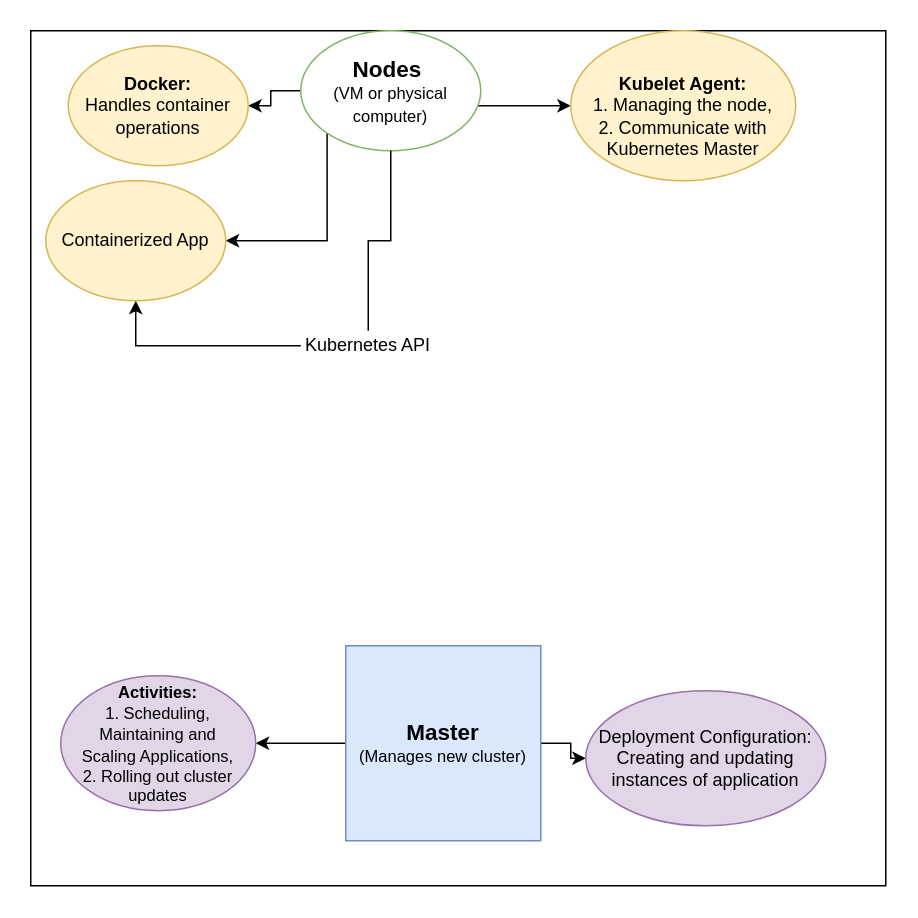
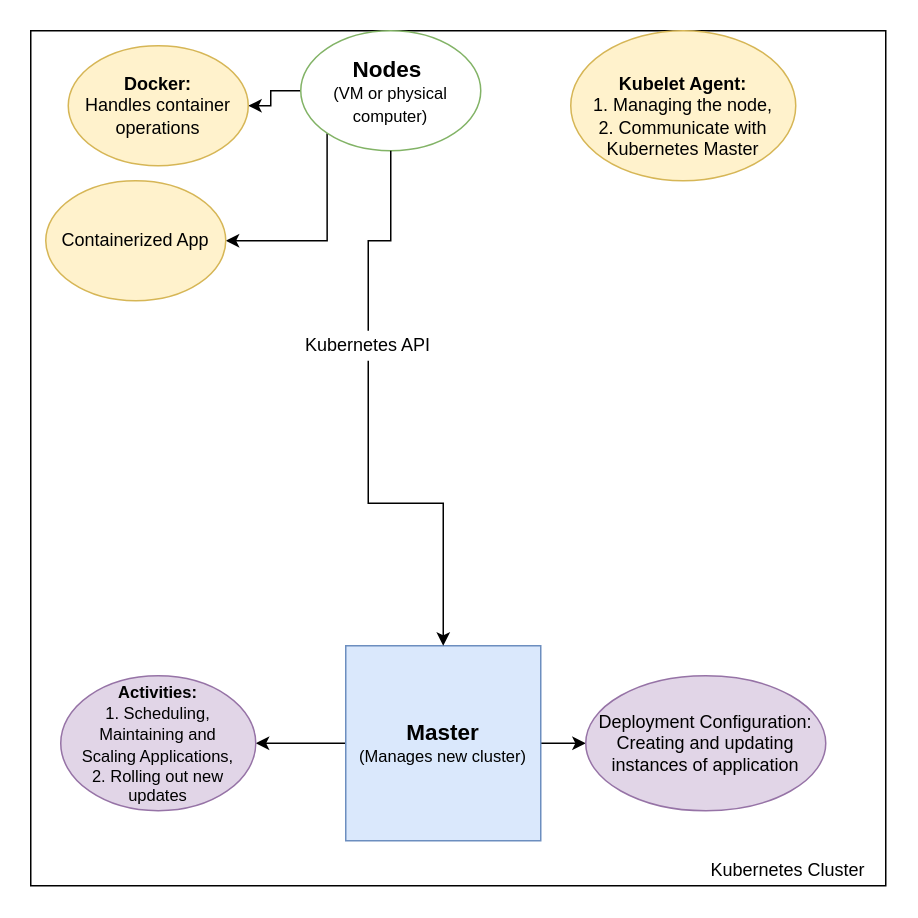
edge "Nodes (VM or physical computer)" -> "Kubelet Agent: 1. Managing the node, 2. Communicate with Kubernetes Master": removed
edge "Kubernetes API" -> "Containerized App": now "Kubernetes API" -> "Master (Manages new cluster)"
node "Activities: 1. Scheduling, Maintaining and Scaling Applications, 2. Rolling out cluster updates": label "Activities: 1. Scheduling, Maintaining and Scaling Applications, 2. Rolling out cluster updates" -> "Activities: 1. Scheduling, Maintaining and Scaling Applications, 2. Rolling out new updates"
node "Deployment Configuration: Creating and updating instances of application": moved (706, 758) -> (706, 743)
node "Kubernetes Cluster": added
